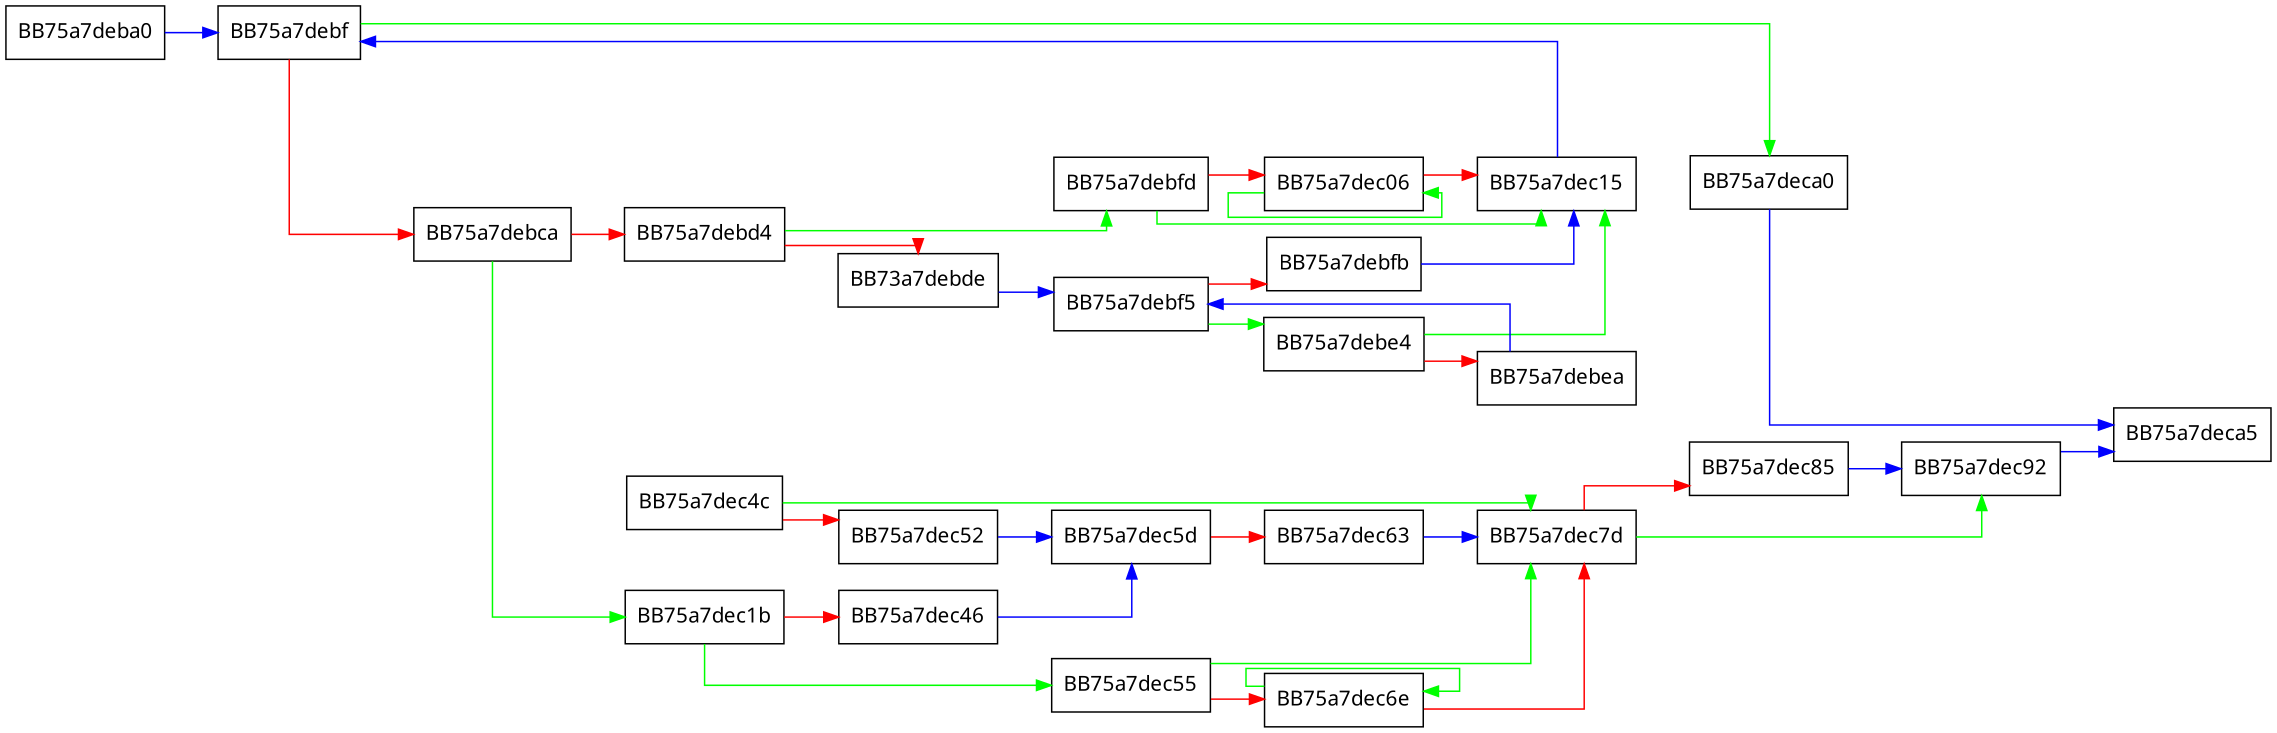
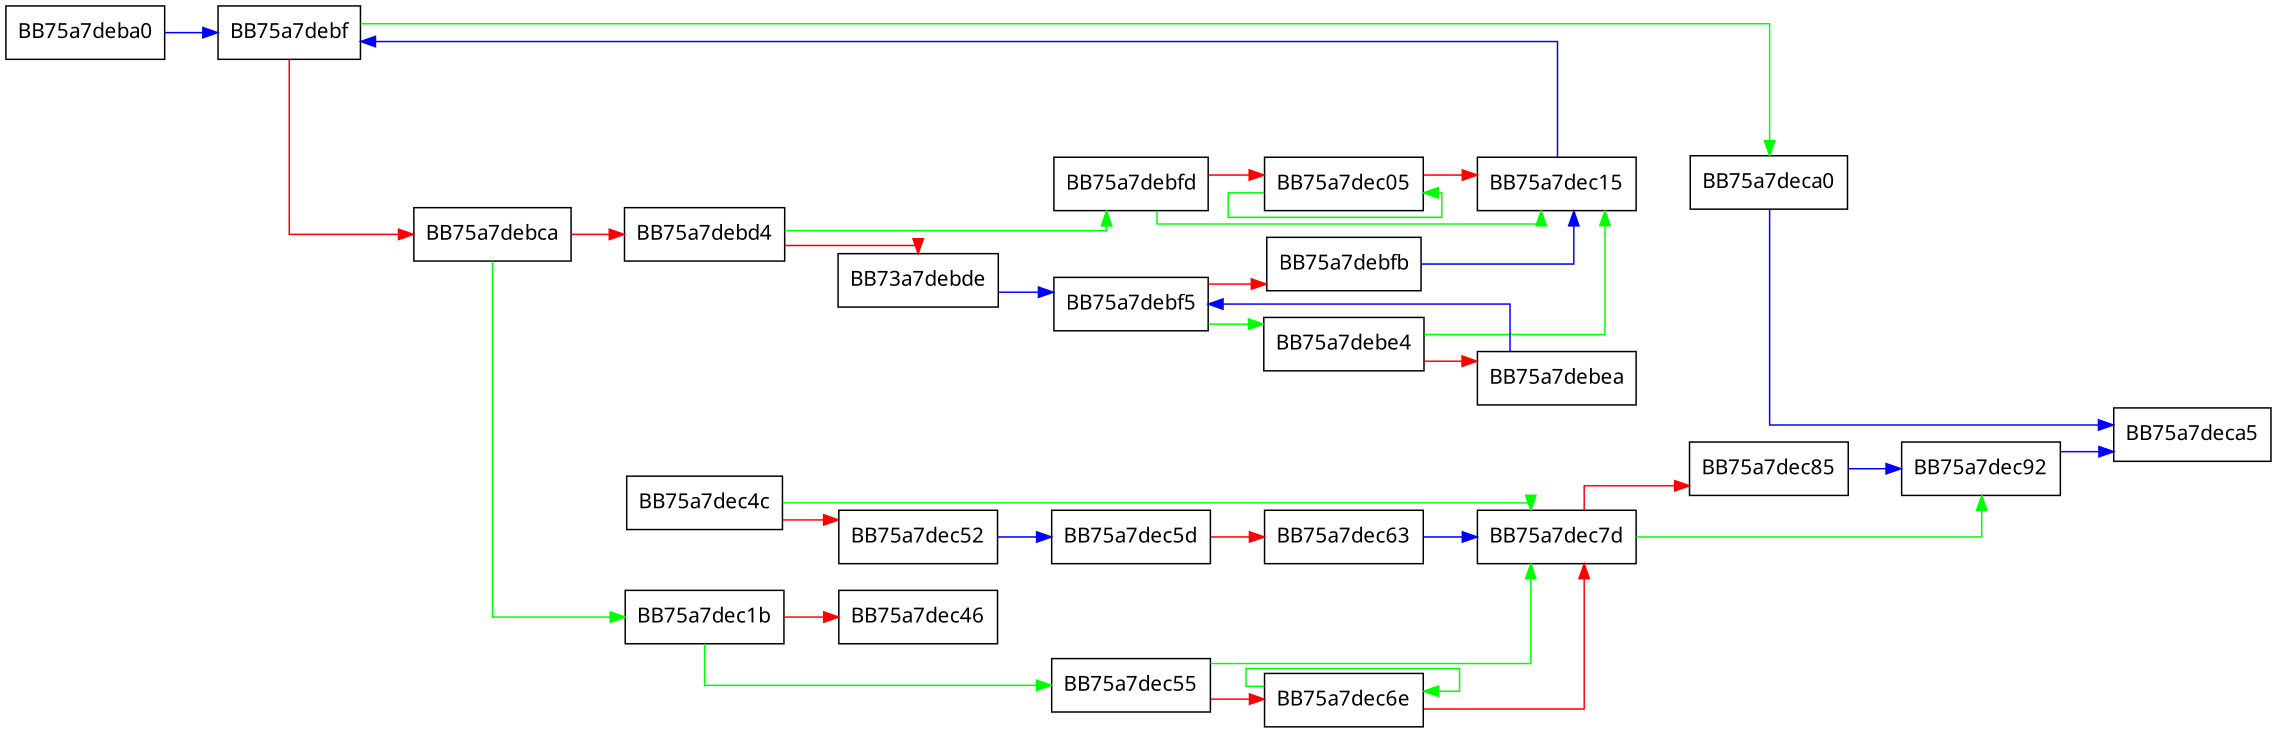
node "BB75a7dec06": label "BB75a7dec06" -> "BB75a7dec05"
edge "BB75a7dec46" -> "BB75a7dec5d": removed
